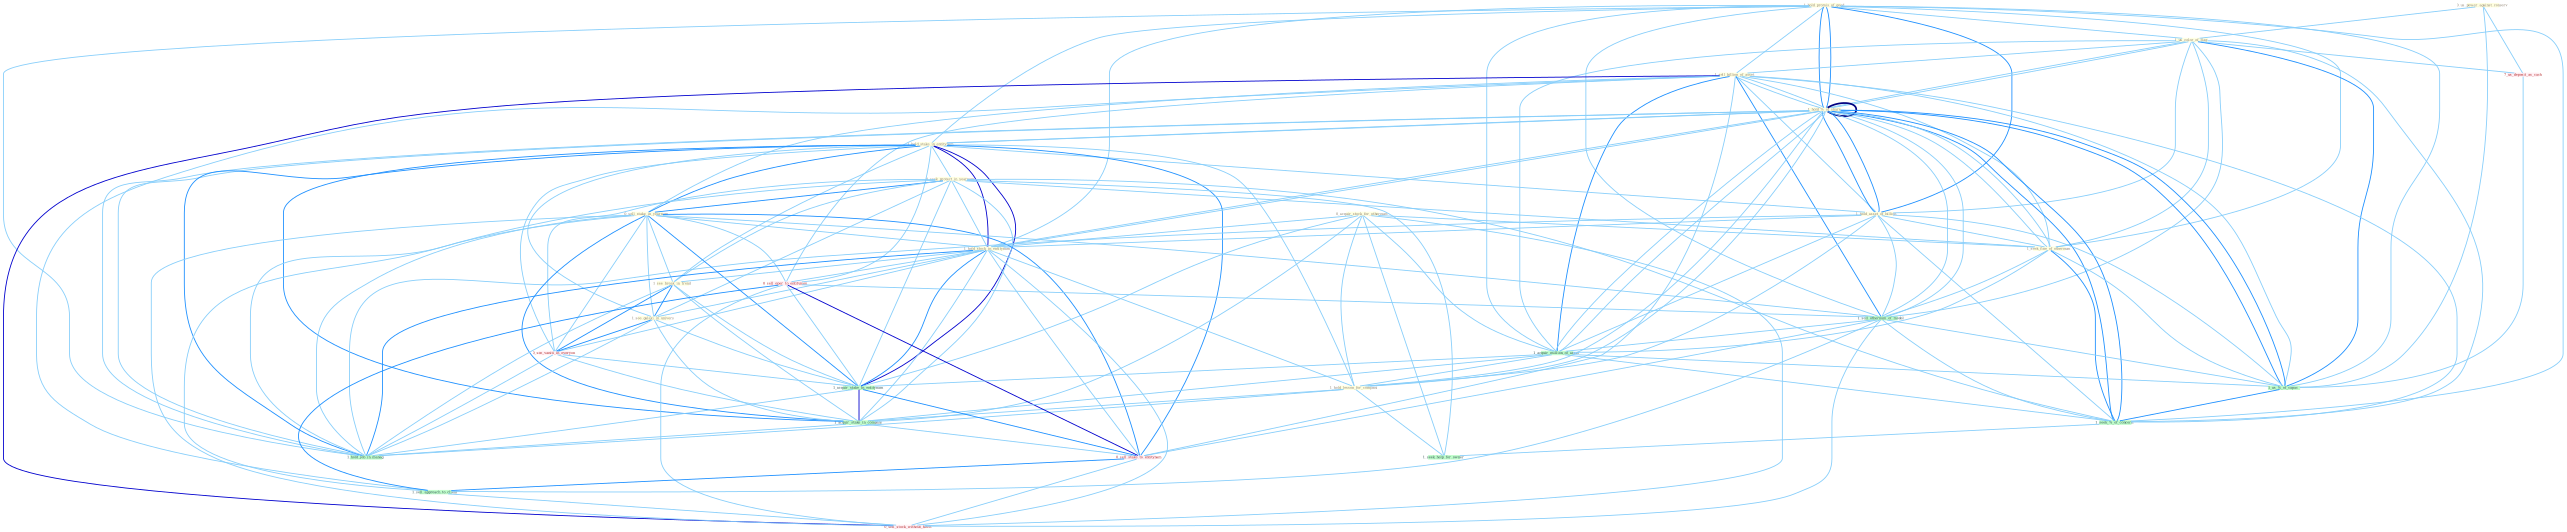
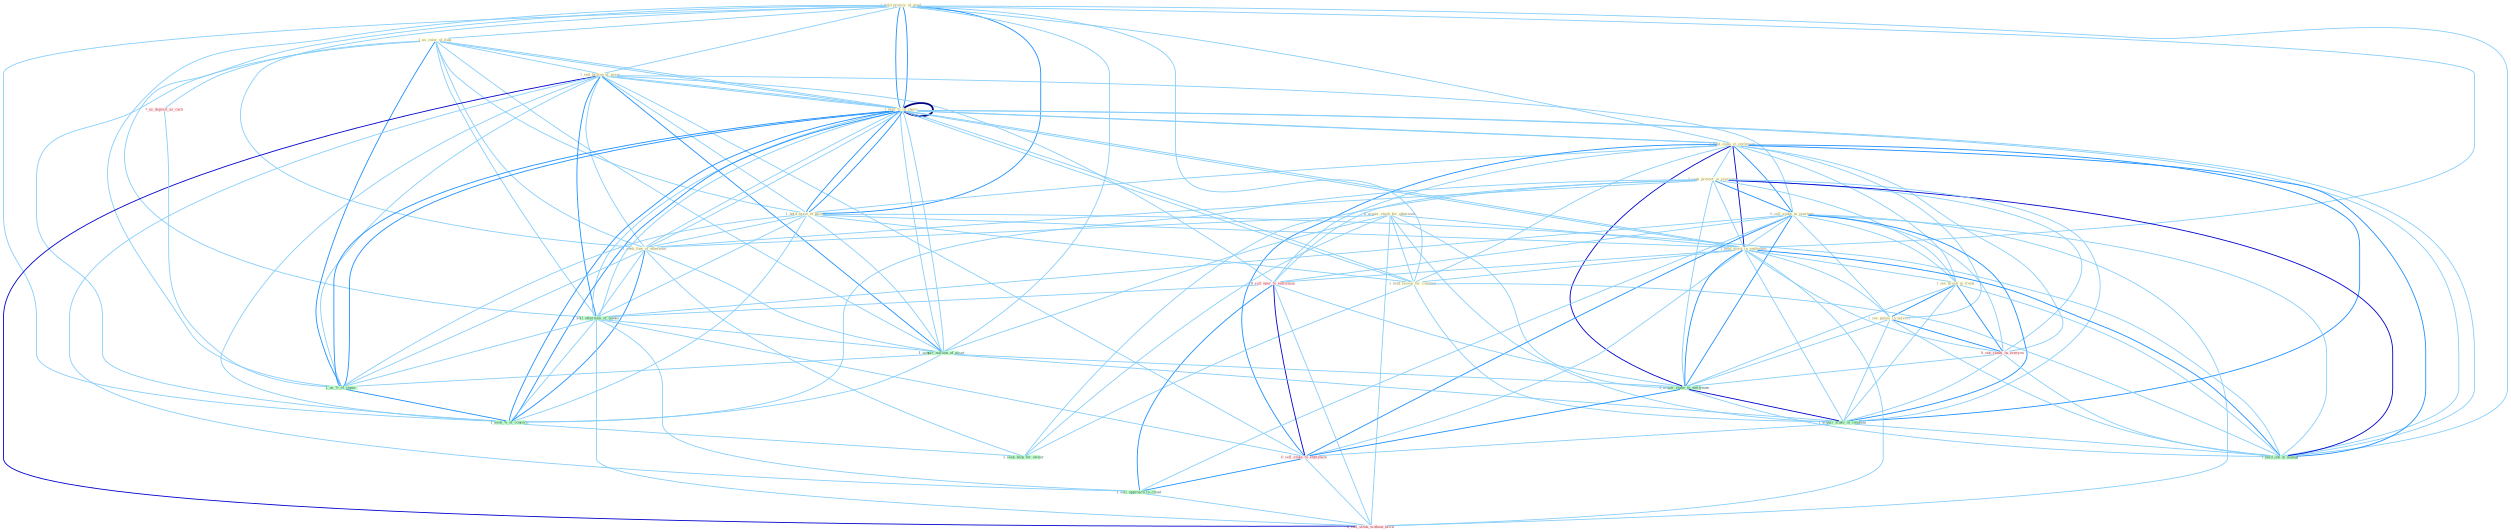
node "0_us_power_against_conserv": removed
edge "0_seek_protect_in_yearnum" -- "1_see_galaxi_in_univers": now "0_seek_protect_in_yearnum" -- "0_sell_oper_to_entitynam"
edge "0_seek_protect_in_yearnum" -- "1_hold_job_in_manag": color #87cefa -> #0000cd
edge "1_acquir_million_of_asset" -- "1_hold_lesson_for_compani": now "1_hold_promis_of_good" -- "1_hold_lesson_for_compani"
edge "1_seek_fine_of_othernum" -- "1_seek_help_for_owner": added
